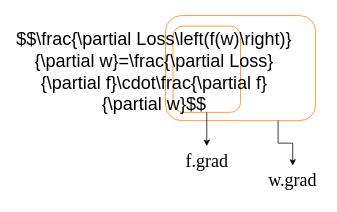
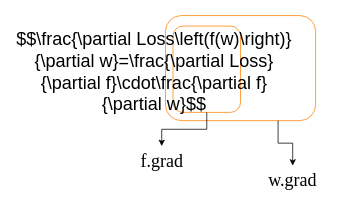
node "f.grad": moved (207, 161) -> (162, 161)
